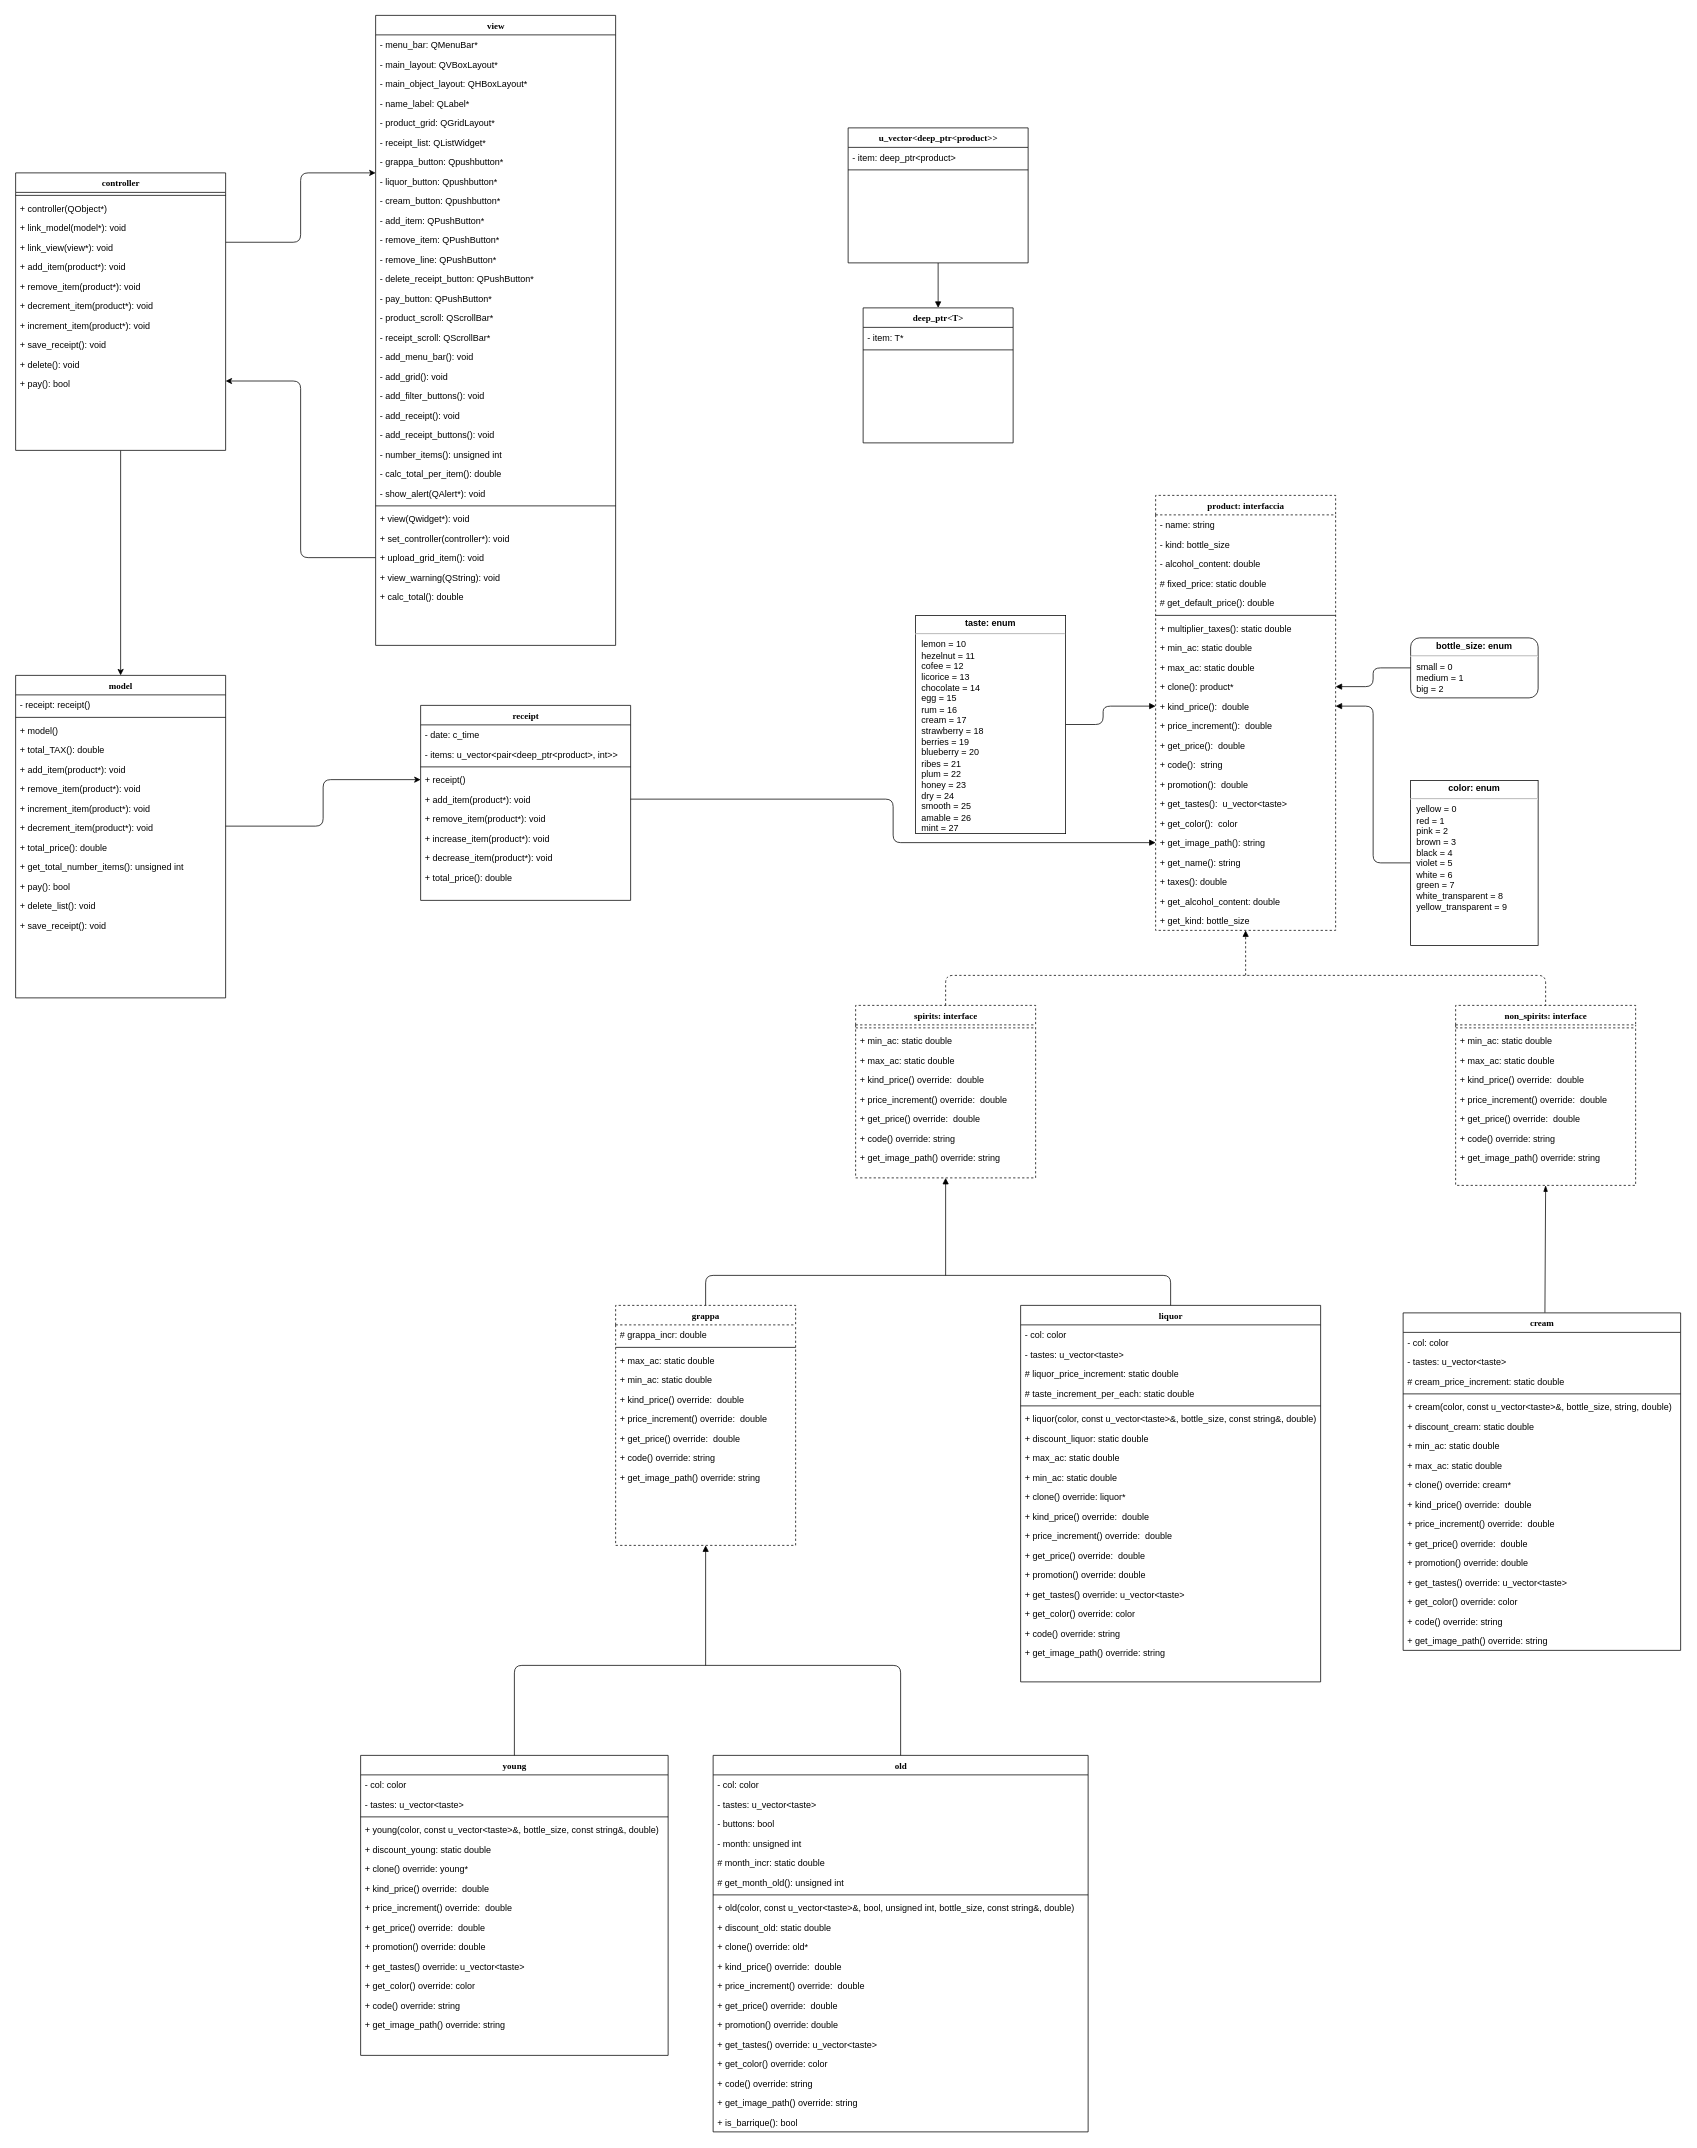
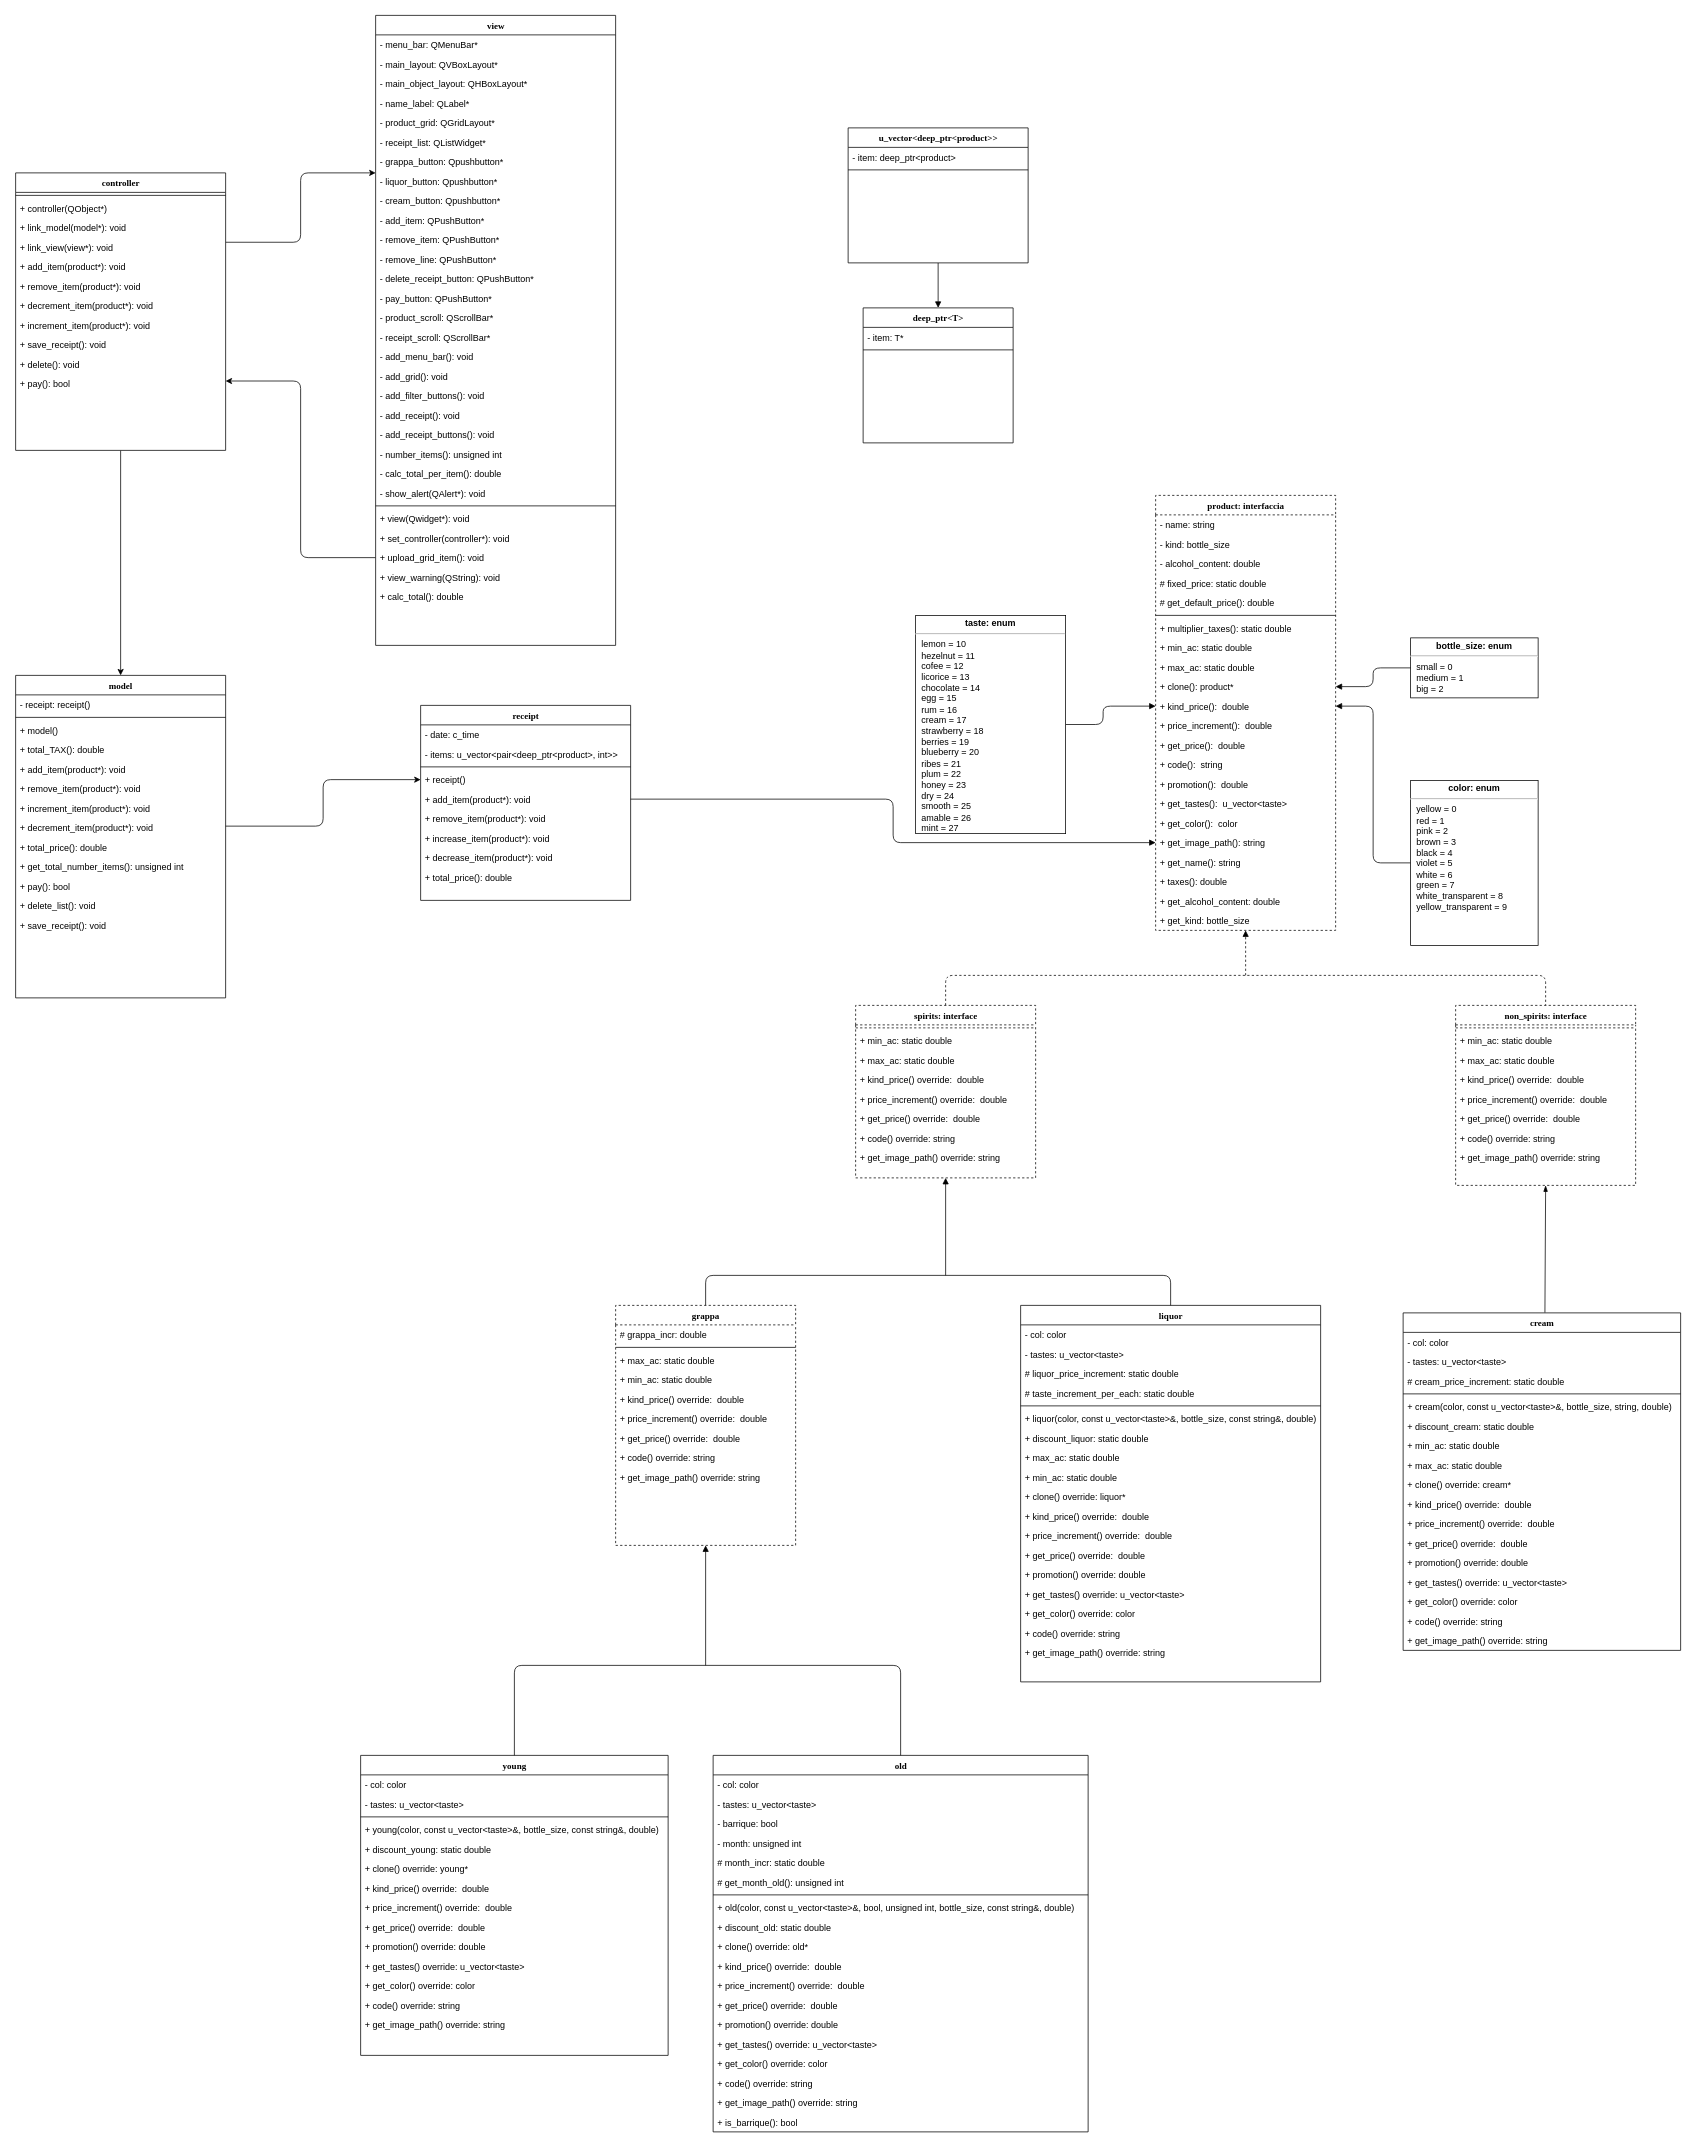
node "bottle_size: enum small = 0 medium = 1 big = 2": shape rounded rectangle -> rectangle
node "- buttons: bool": label "- buttons: bool" -> "- barrique: bool"
